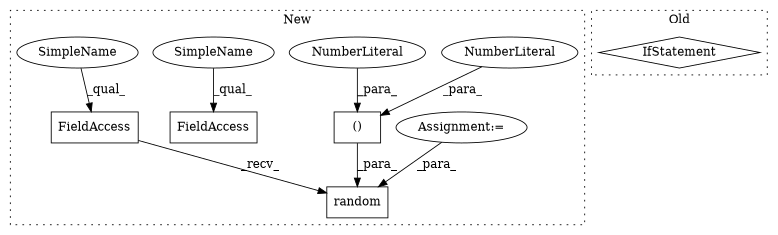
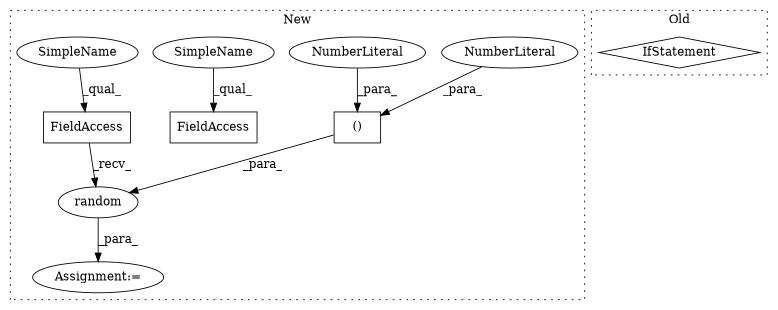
edge "Assignment:=" -> "random": reversed
node "random": shape box -> ellipse
